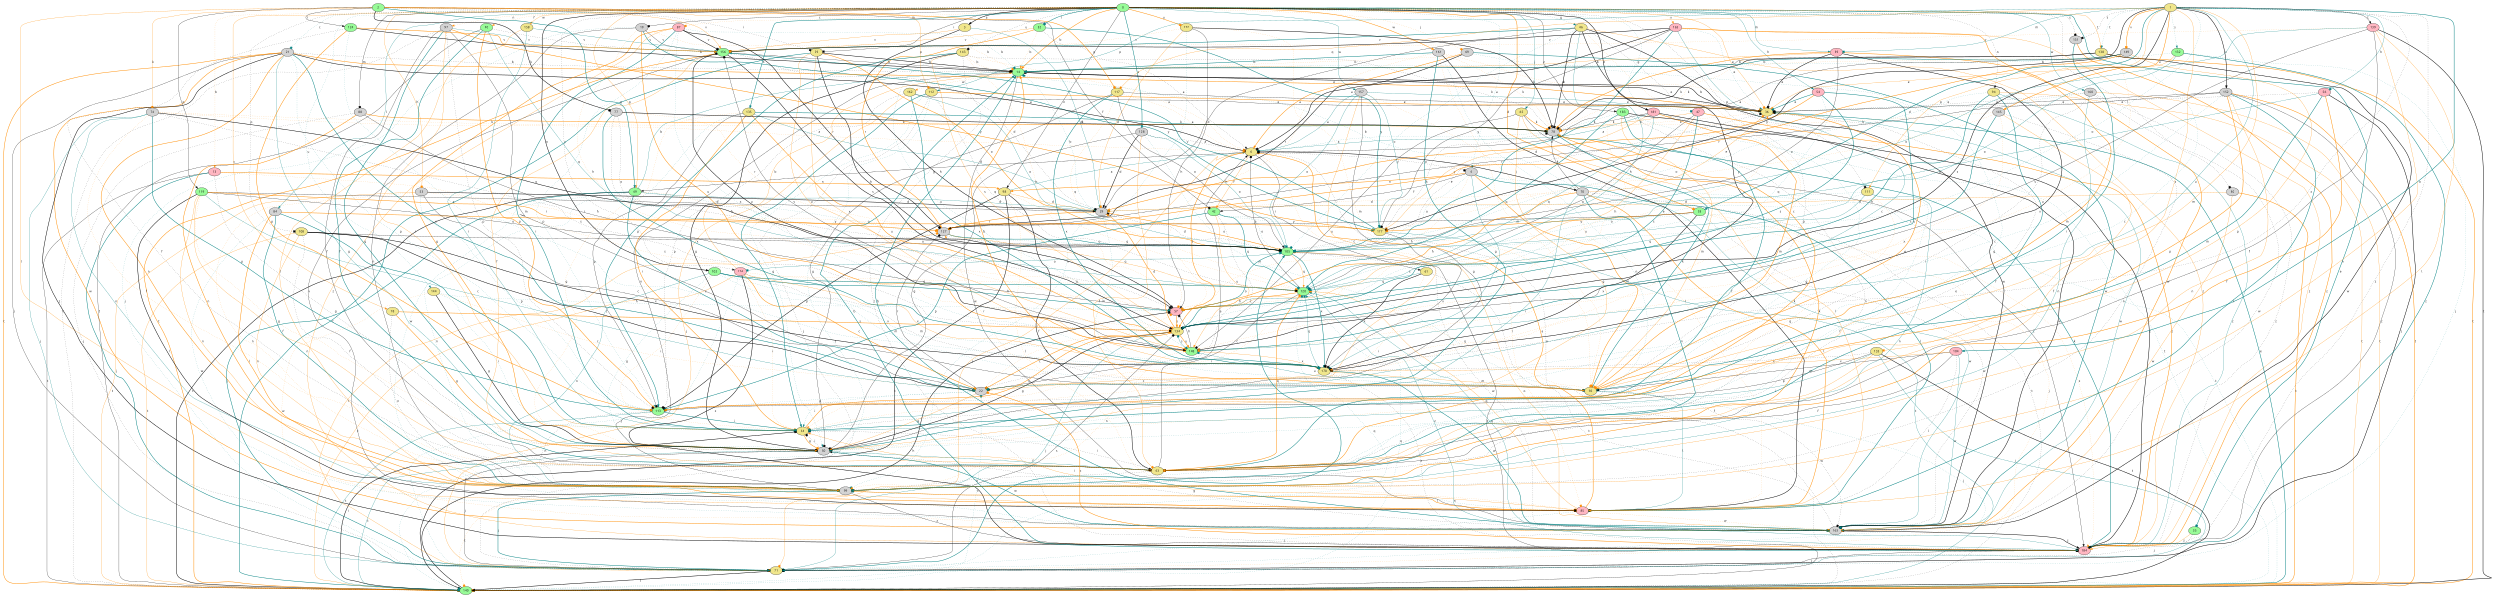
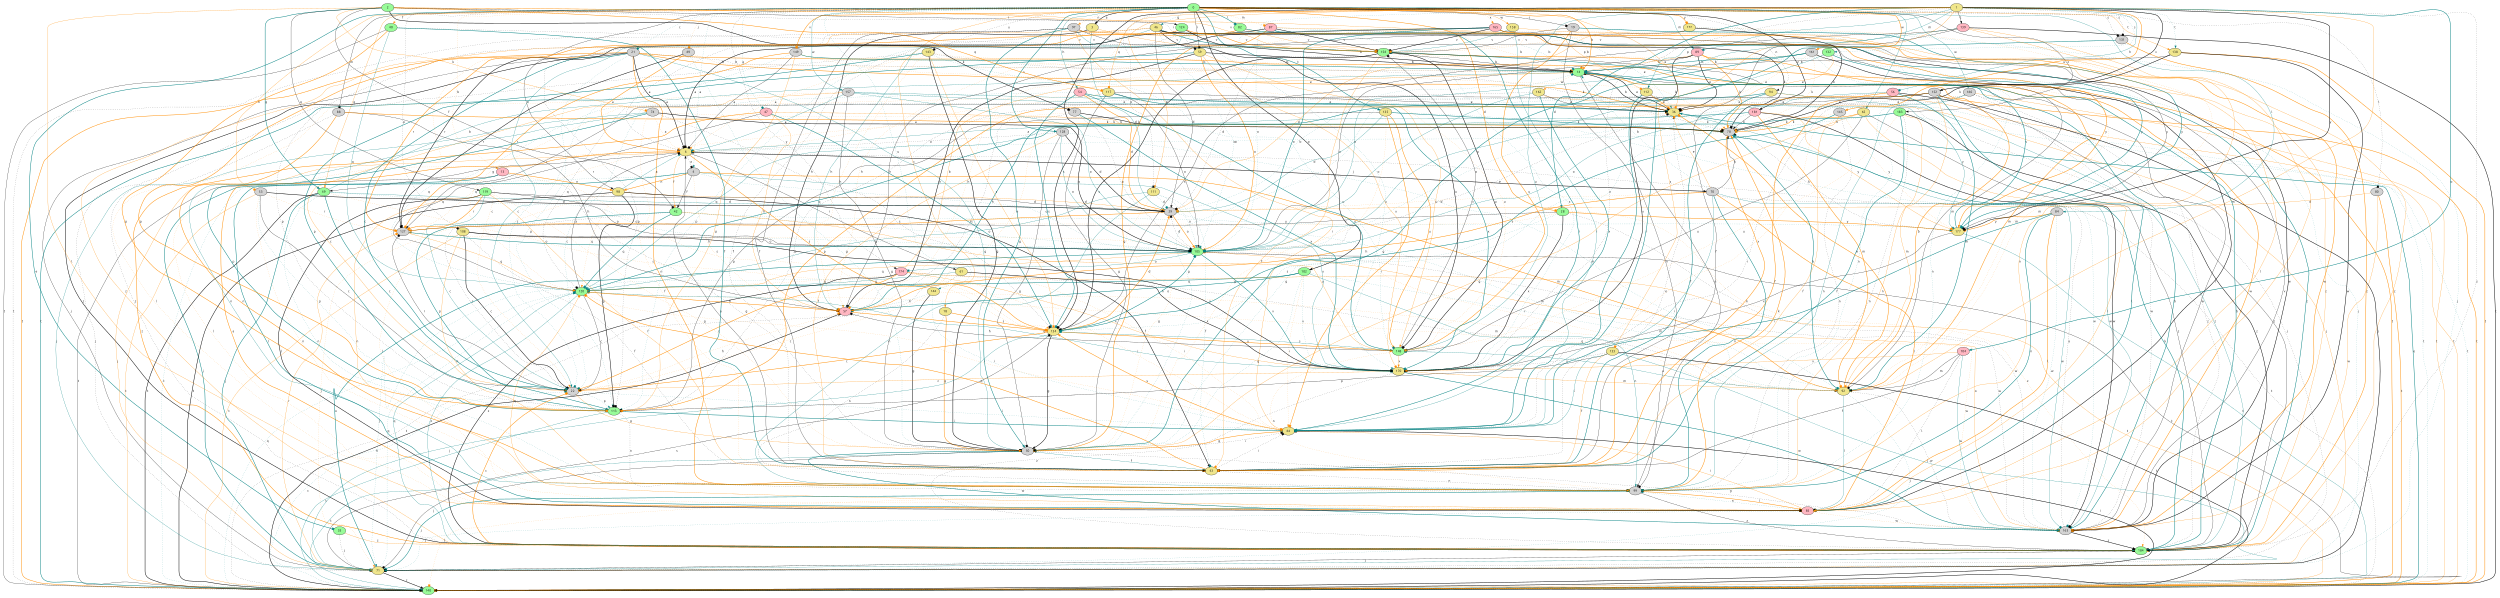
edge "69" -> "163": removed, label "w"
node "184": fillcolor lightpink -> palegreen
